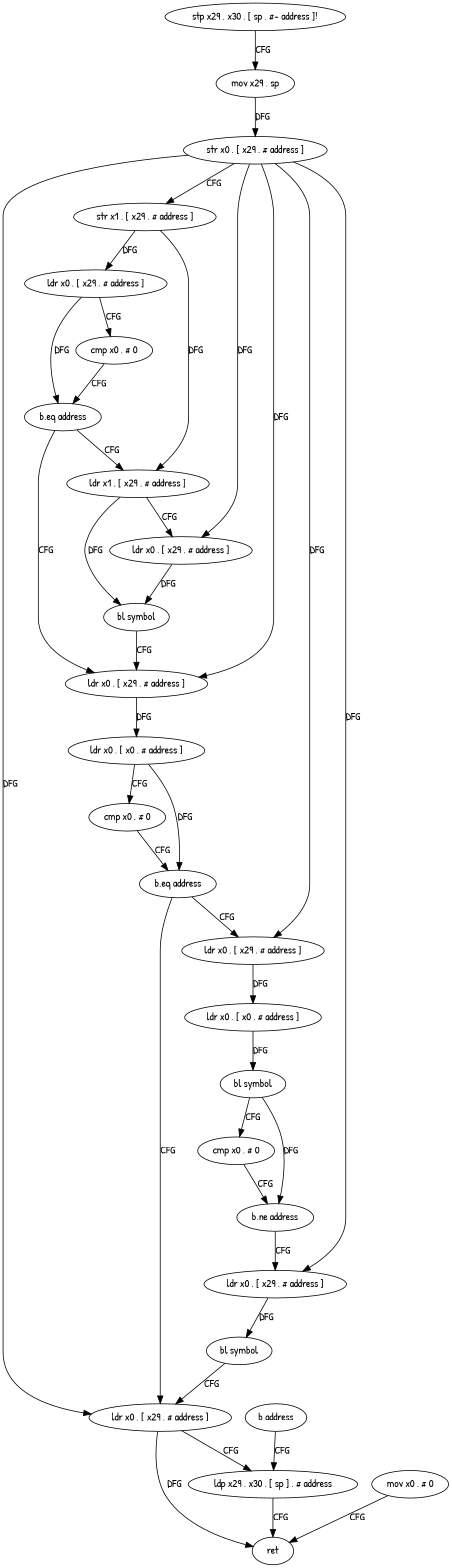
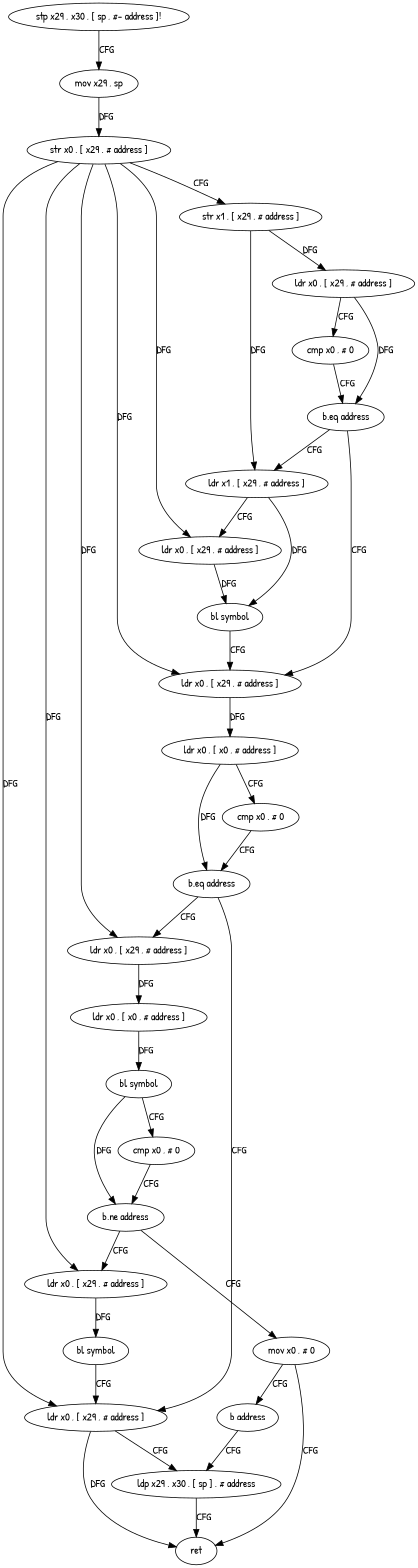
edge "b.ne address" -> "mov x0 , # 0": added, label "CFG"
edge "mov x0 , # 0" -> "b address": added, label "CFG"
